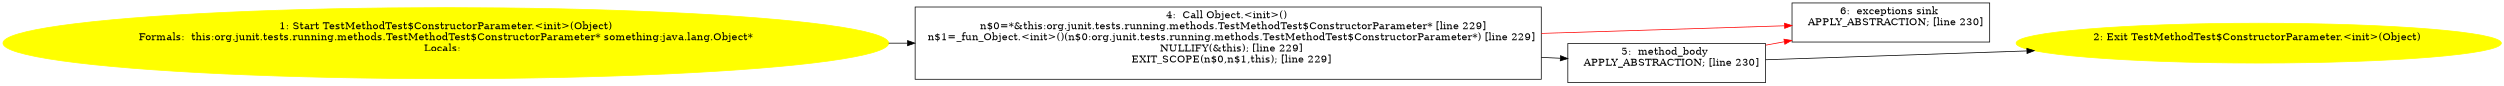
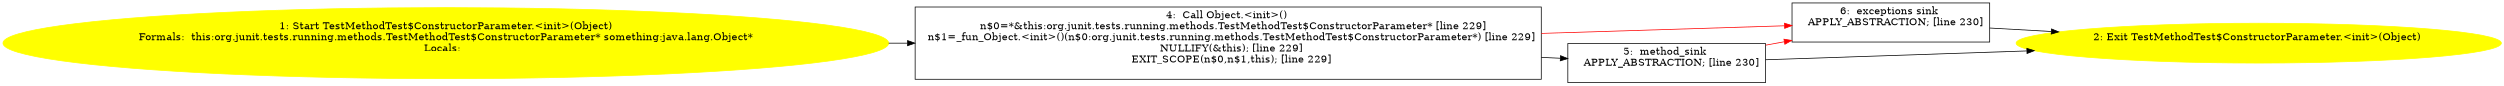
edge "6:  exceptions sink APPLY_ABSTRACTION; [line 230]" -> "2: Exit TestMethodTest$ConstructorParameter.<init>(Object)": added
node "5:  method_body APPLY_ABSTRACTION; [line 230]": label "5:  method_body APPLY_ABSTRACTION; [line 230]" -> "5:  method_sink APPLY_ABSTRACTION; [line 230]"
